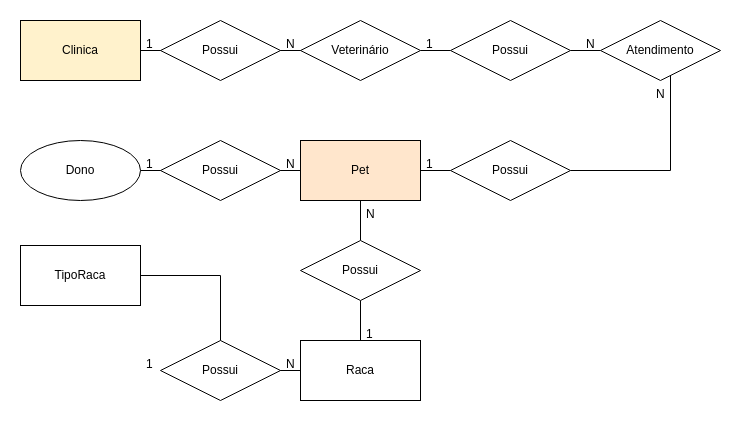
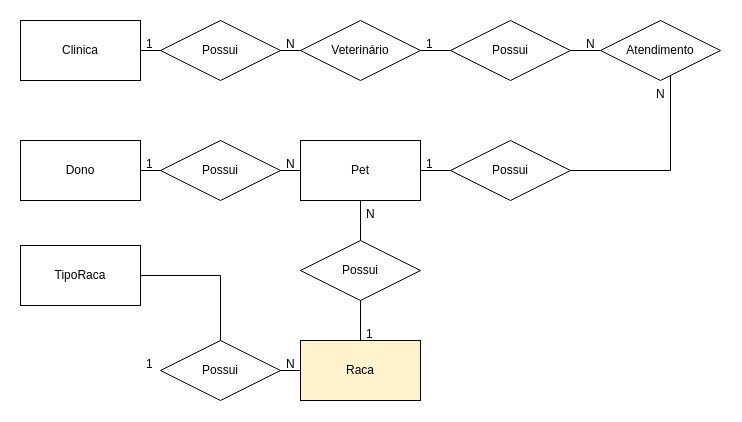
node "Clinica": fillcolor #fff2cc -> #ffffff
node "Dono": shape ellipse -> rectangle
node "Pet": fillcolor #ffe6cc -> #ffffff
node "Raca": fillcolor #ffffff -> #fff2cc
